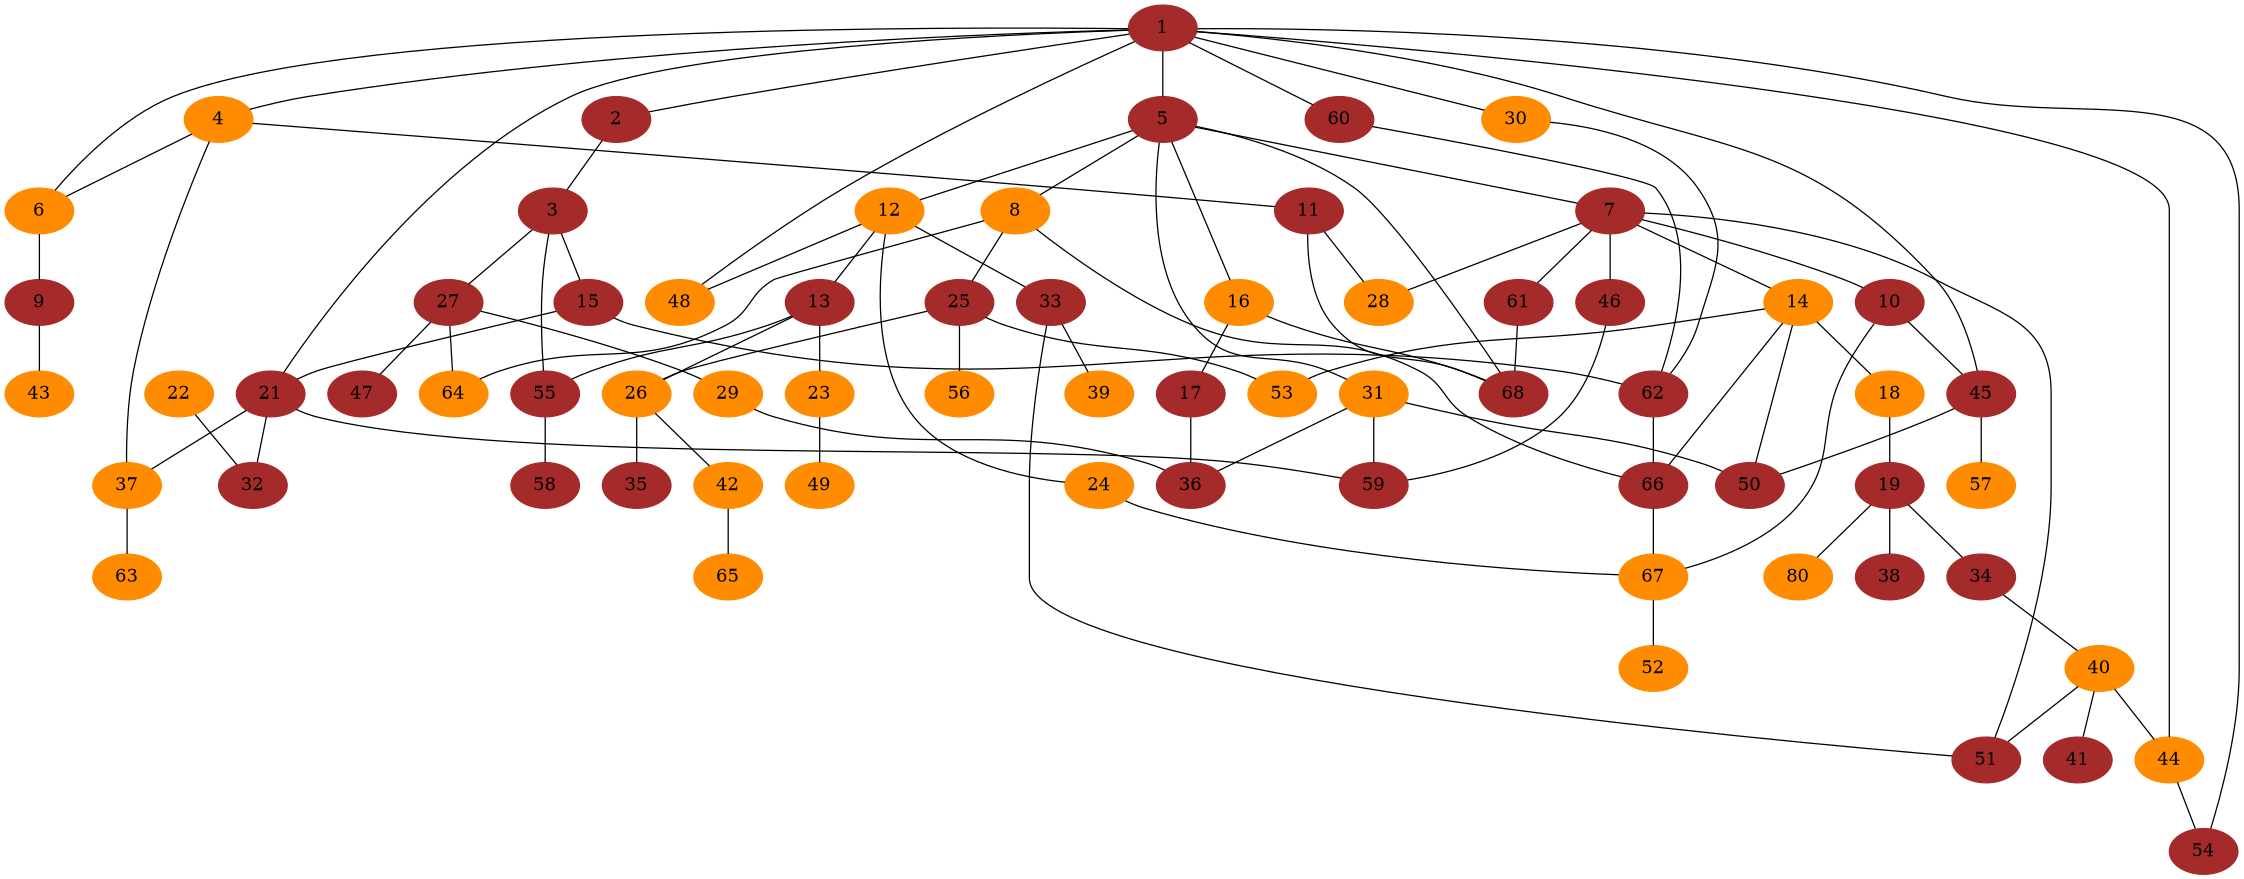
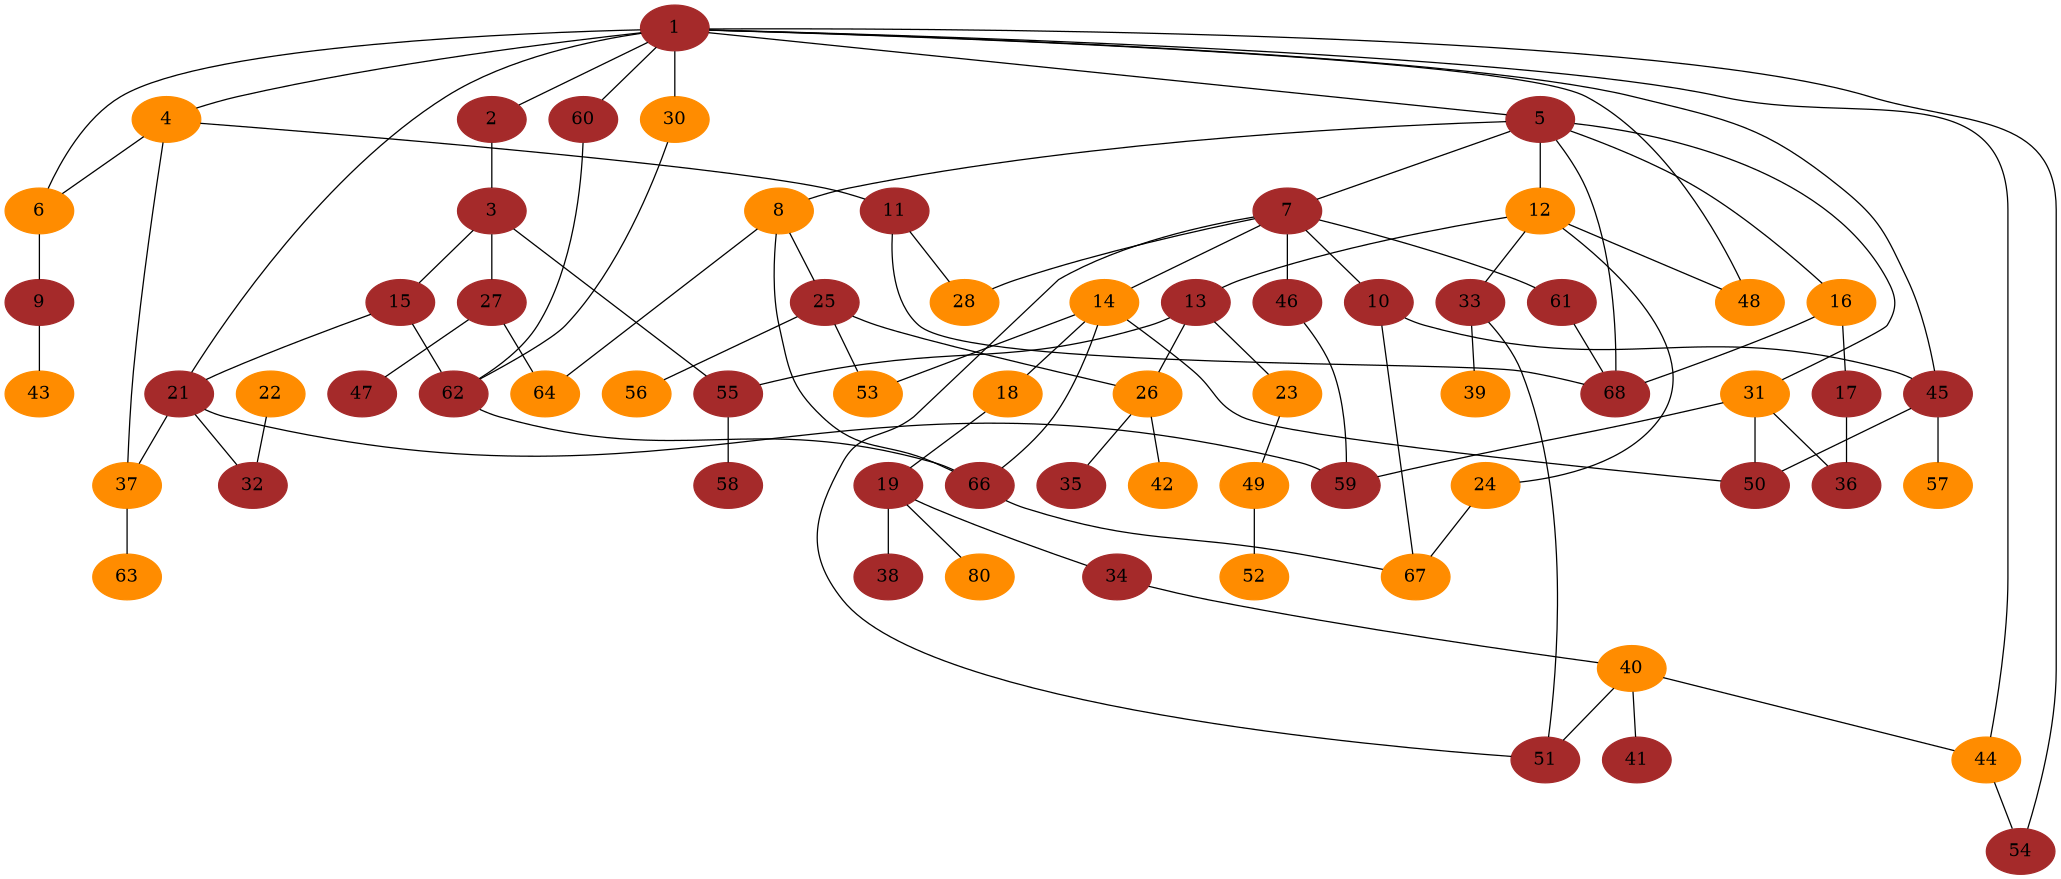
node "29": removed
node "65": removed
edge "67" -- "52": now "49" -- "52"
